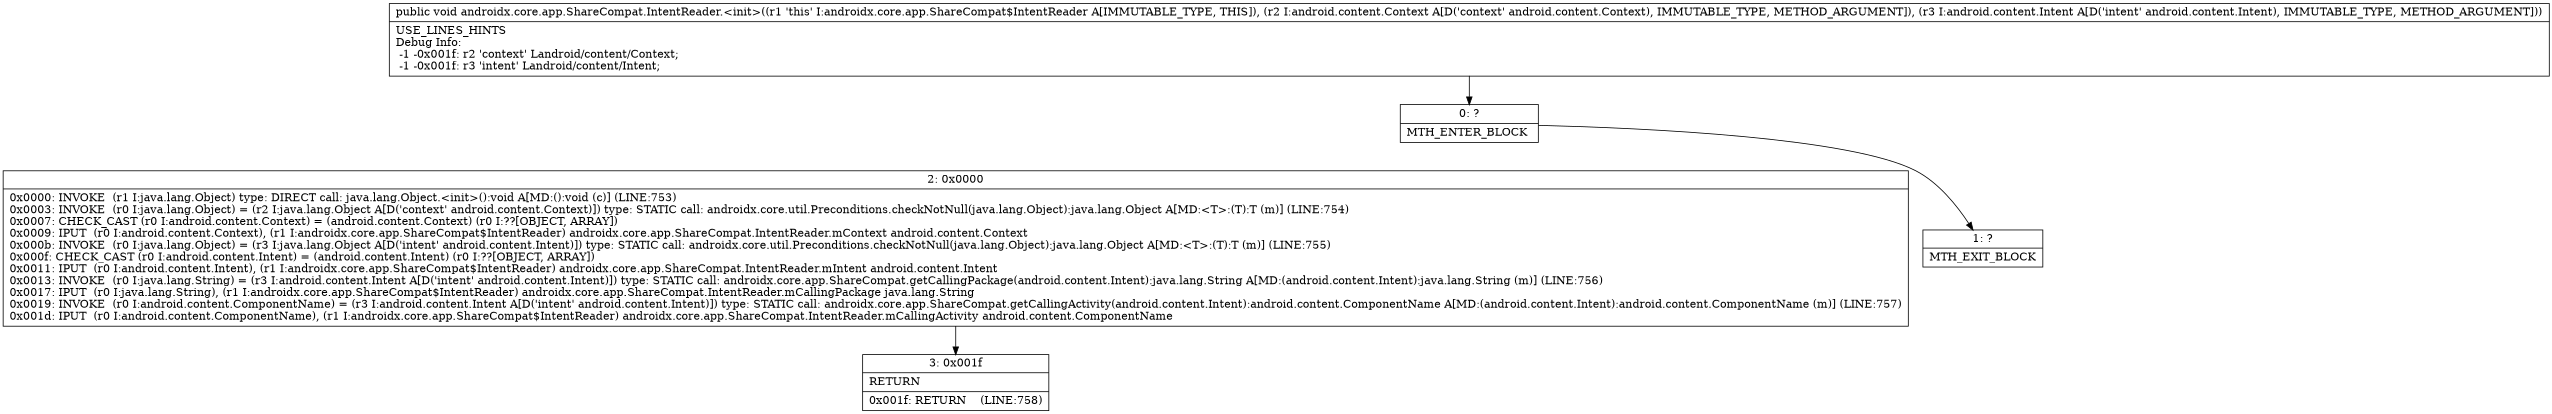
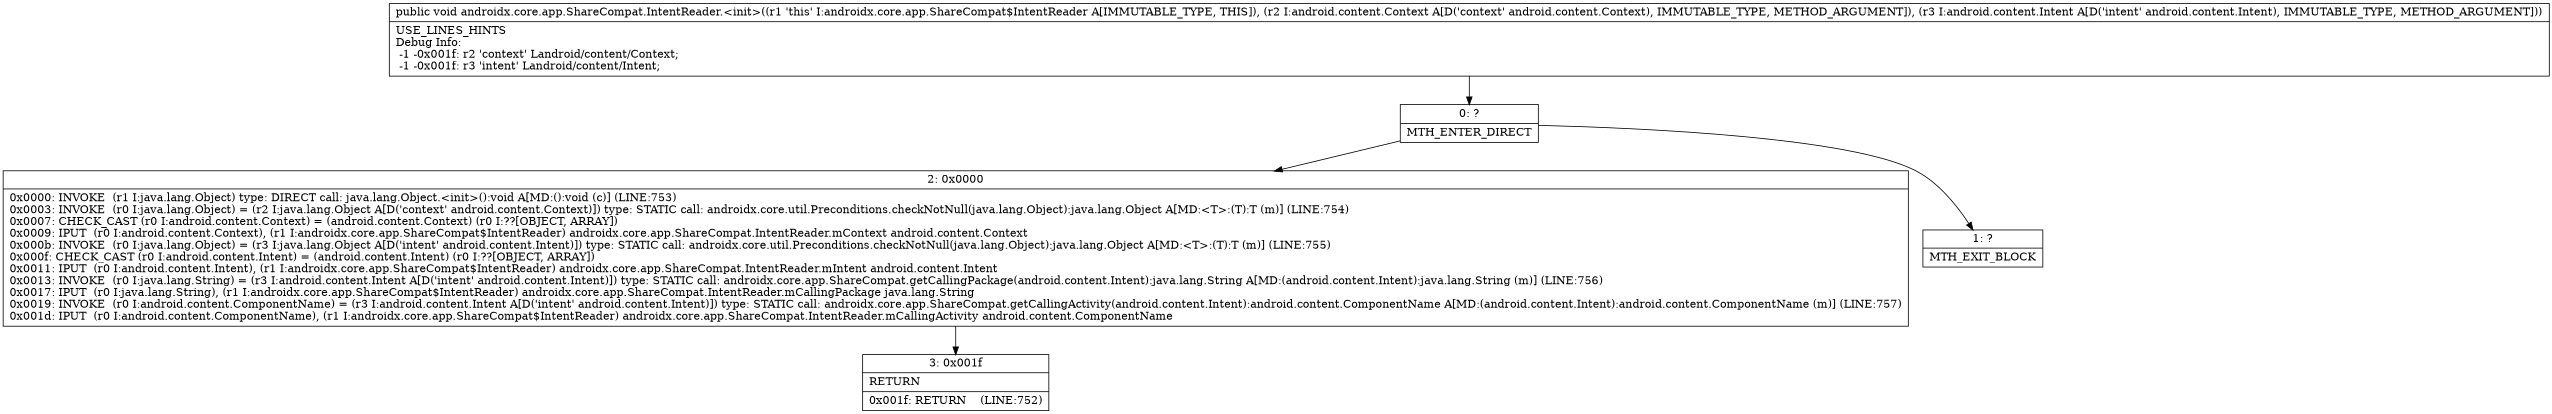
node "0: ?": text "MTH_ENTER_BLOCK" -> "MTH_ENTER_DIRECT"
edge "0: ?" -> "2: 0x0000": added
node "3: 0x001f": text "0x001f: RETURN    (LINE:758)" -> "0x001f: RETURN    (LINE:752)"
